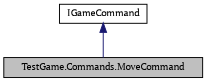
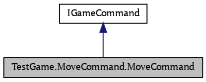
node "TestGame.Commands.MoveCommand": label "TestGame.Commands.MoveCommand" -> "TestGame.MoveCommand.MoveCommand"
